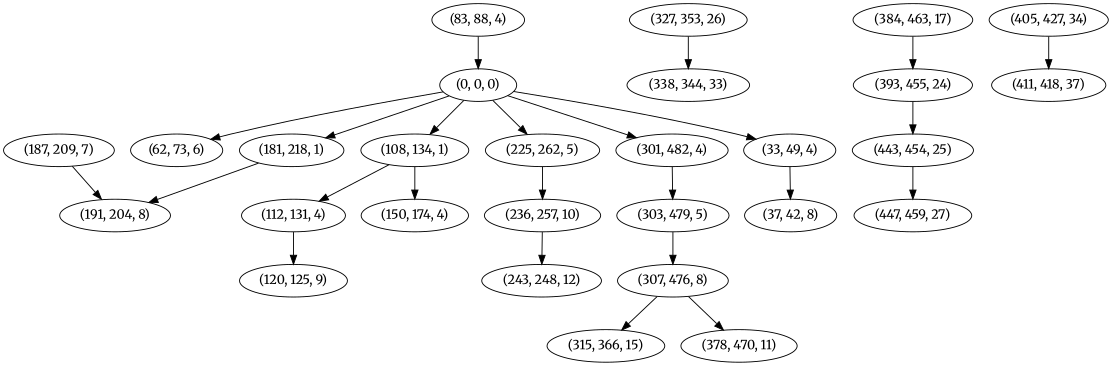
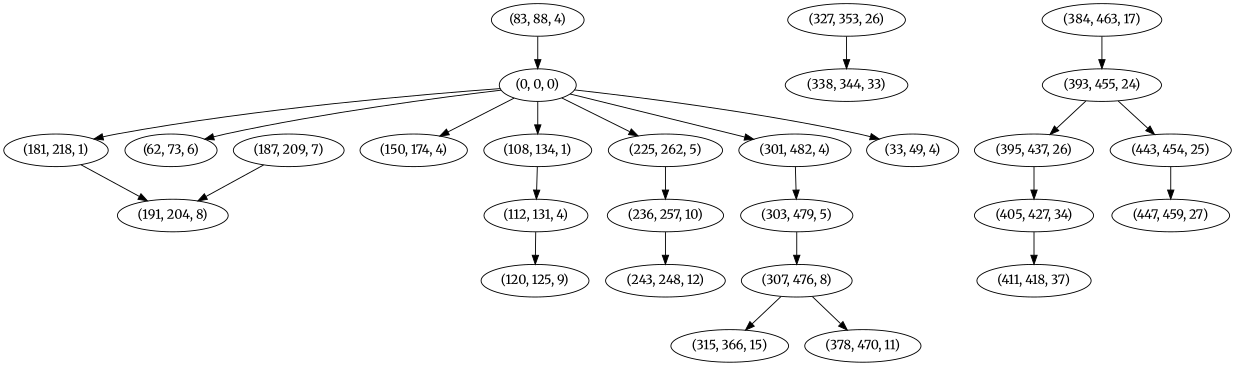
node "(395, 437, 26)": added
edge "(108, 134, 1)" -> "(150, 174, 4)": now "(0, 0, 0)" -> "(150, 174, 4)"
node "(37, 42, 8)": removed
